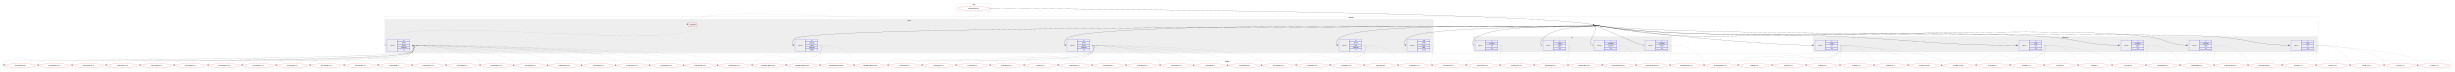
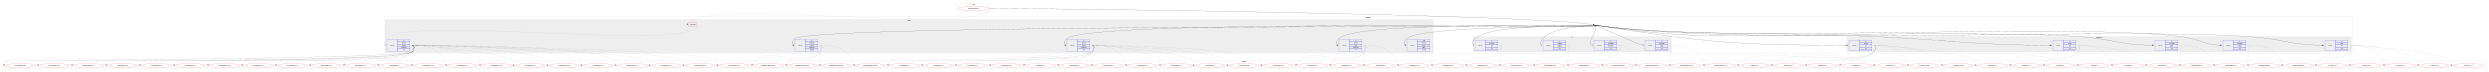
node "dev-lang/perl-5.26.1-r1": added
